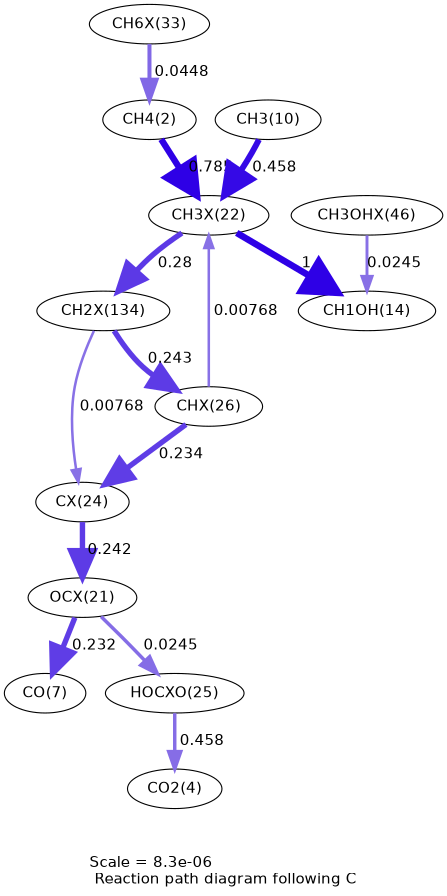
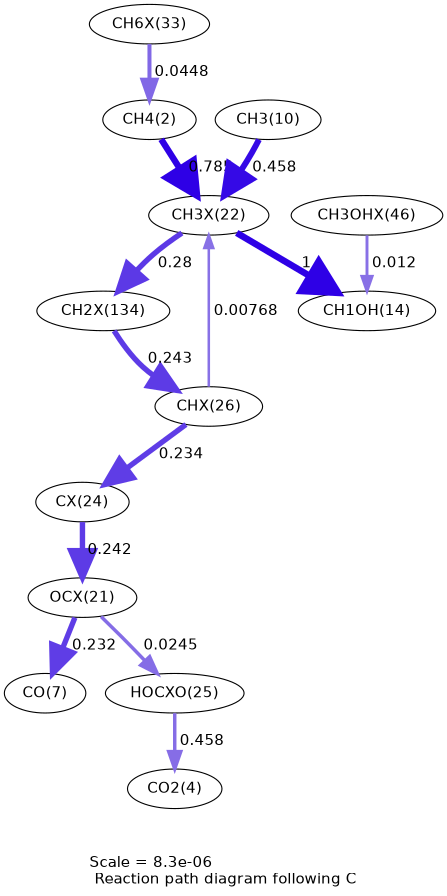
edge "CH3OHX(46)" -> "CH1OH(14)": label " 0.0245" -> " 0.012"
edge "CH2X(134)" -> "CX(24)": removed, label "0.00768"
